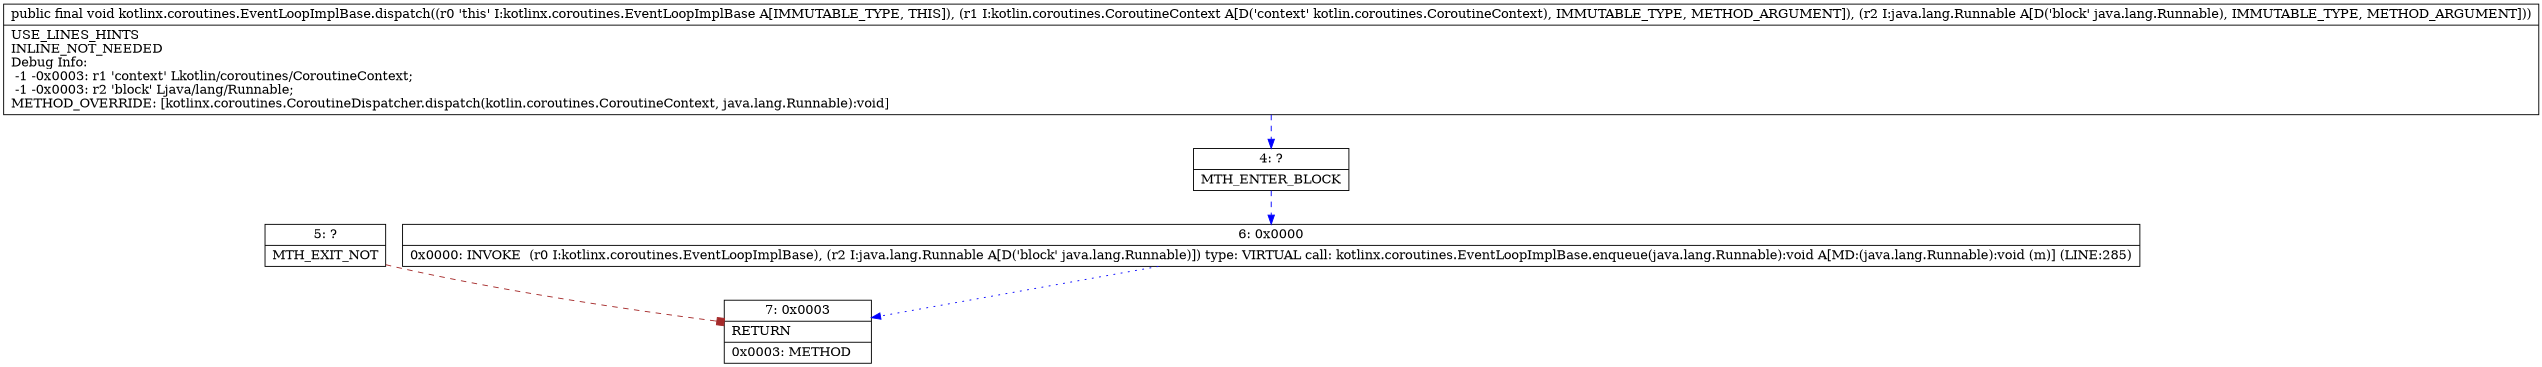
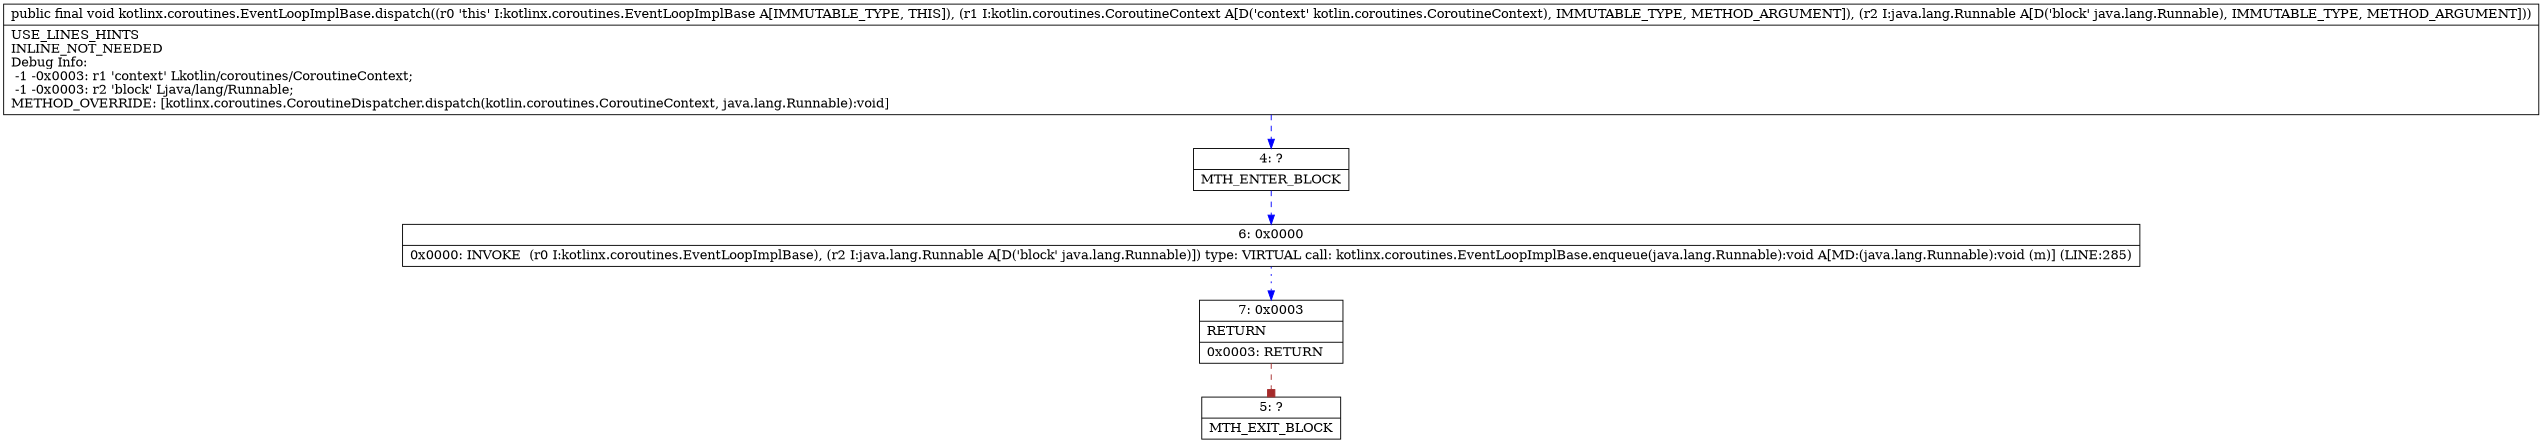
node "5: ?": text "MTH_EXIT_NOT" -> "MTH_EXIT_BLOCK"
edge "5: ?" -> "7: 0x0003": reversed
node "7: 0x0003": text "0x0003: METHOD" -> "0x0003: RETURN"
